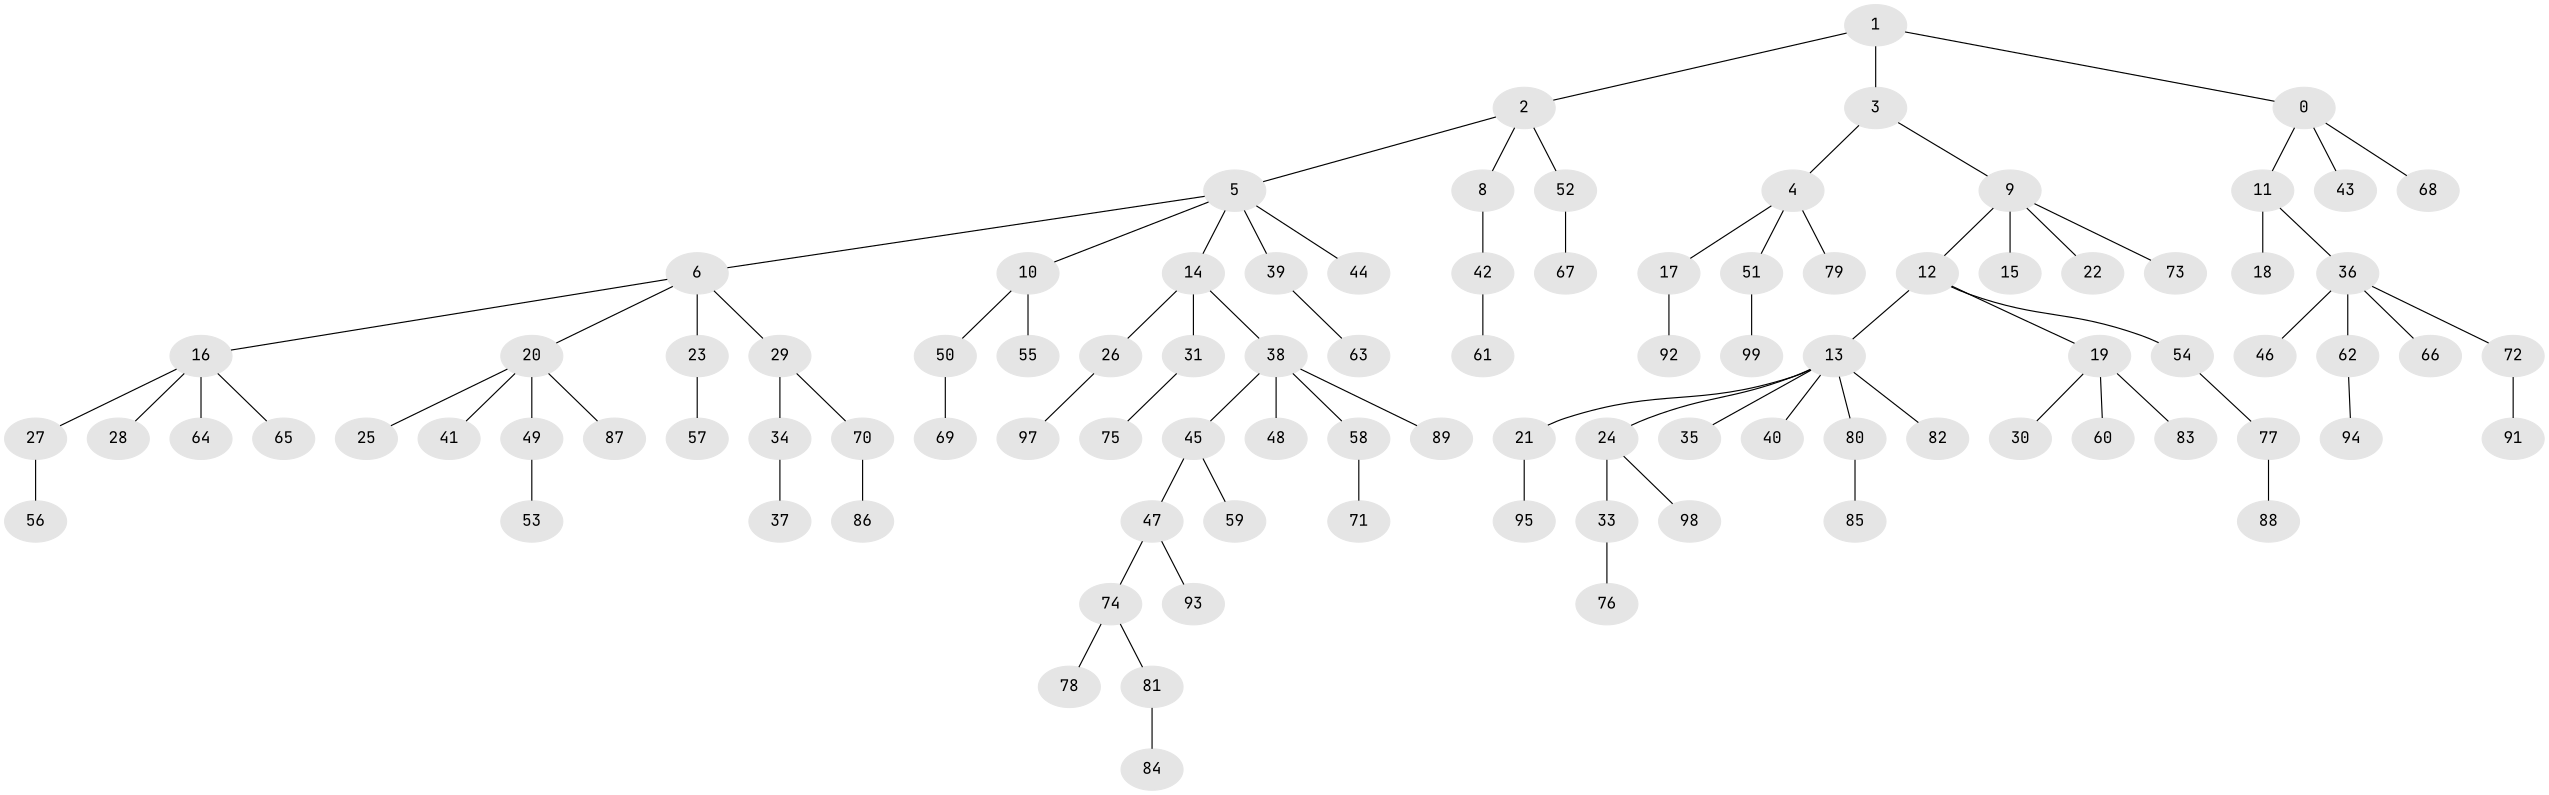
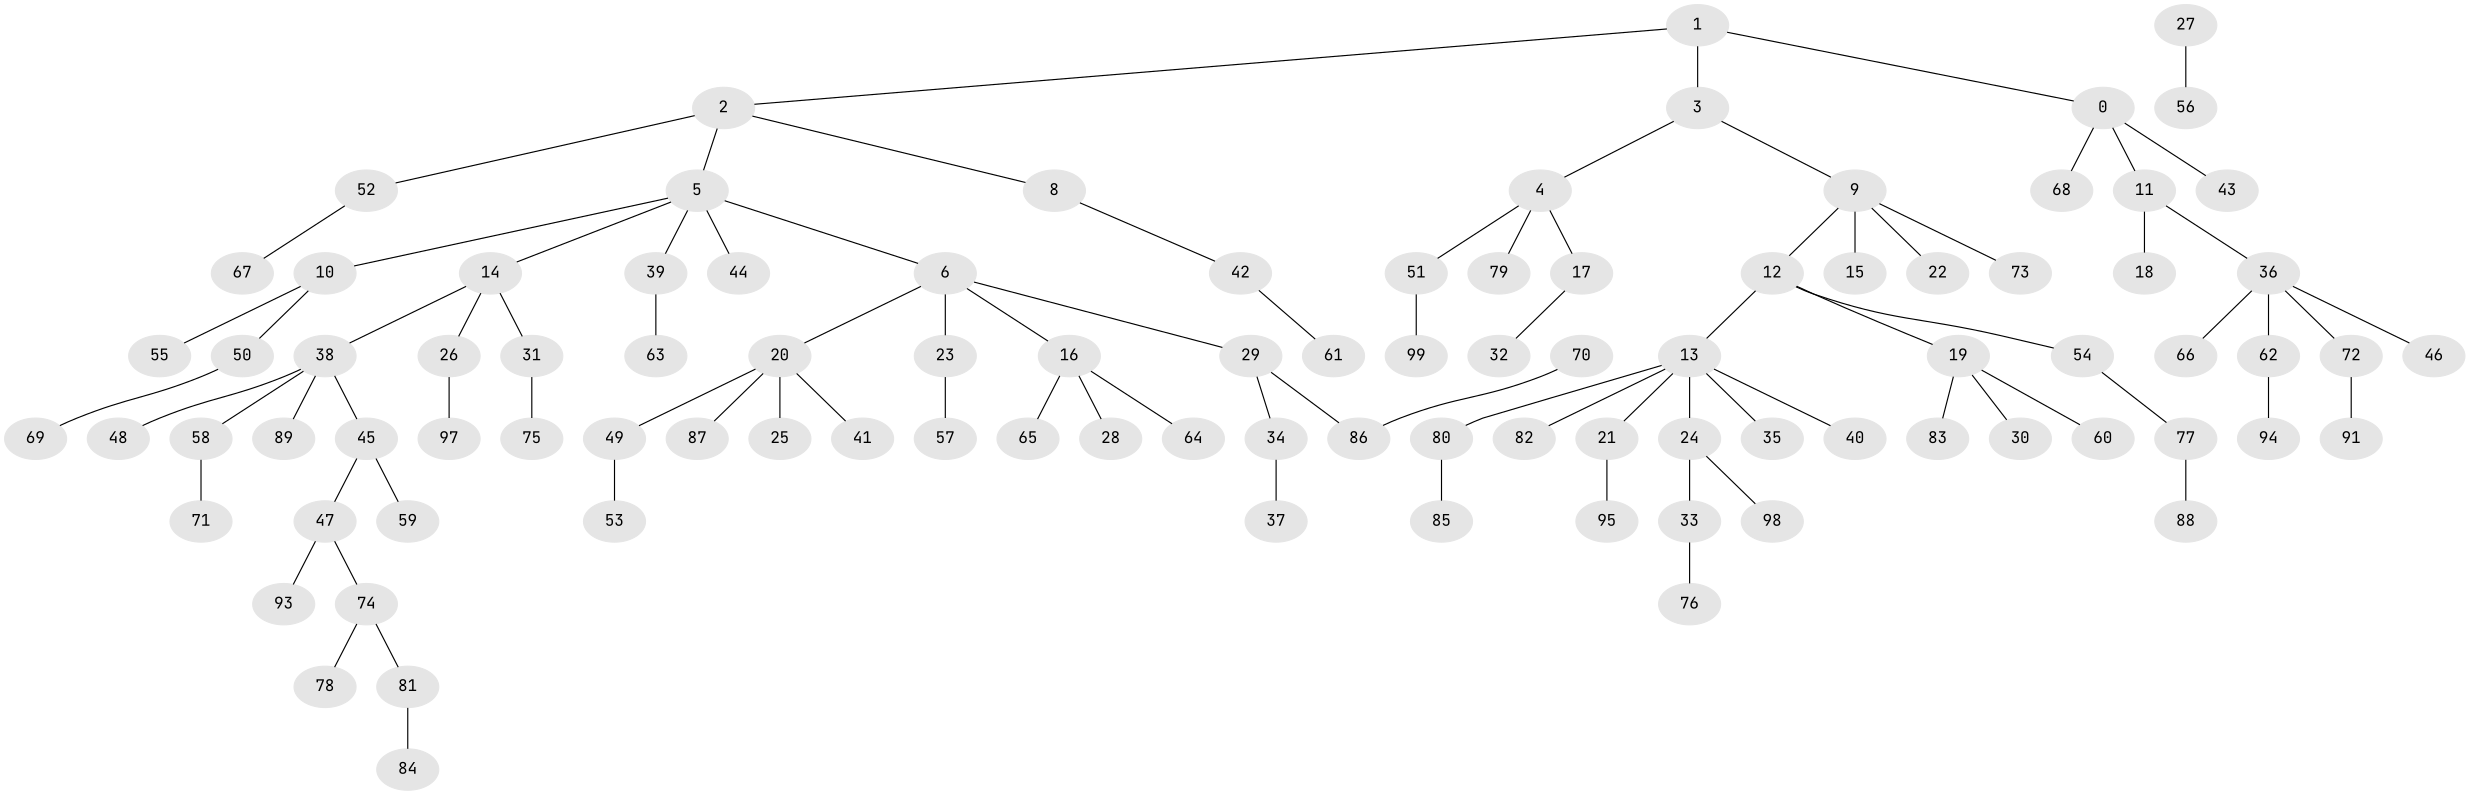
node "92": label "92" -> "32"
edge "16" -- "27": removed
edge "29" -- "70": now "29" -- "86"
